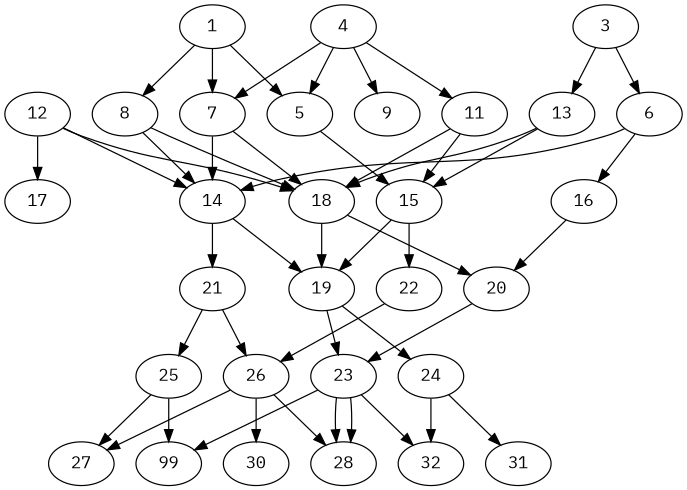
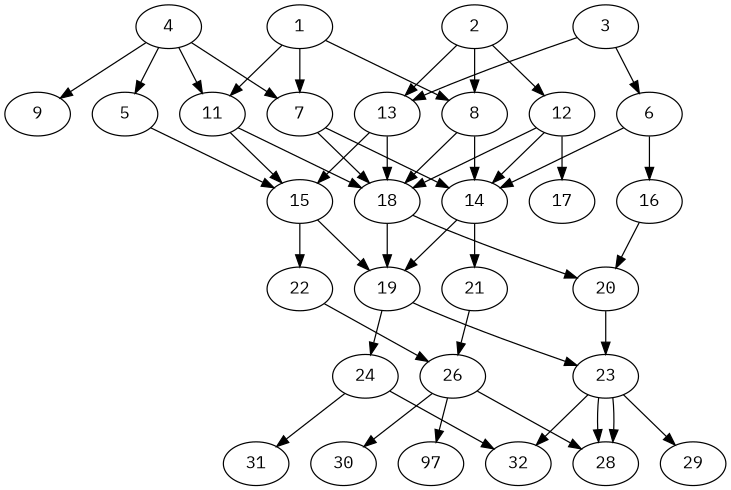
node "2": added
edge "1" -> "5": now "1" -> "11"
node "25": removed
node "27": label "27" -> "97"
node "99": label "99" -> "29"
